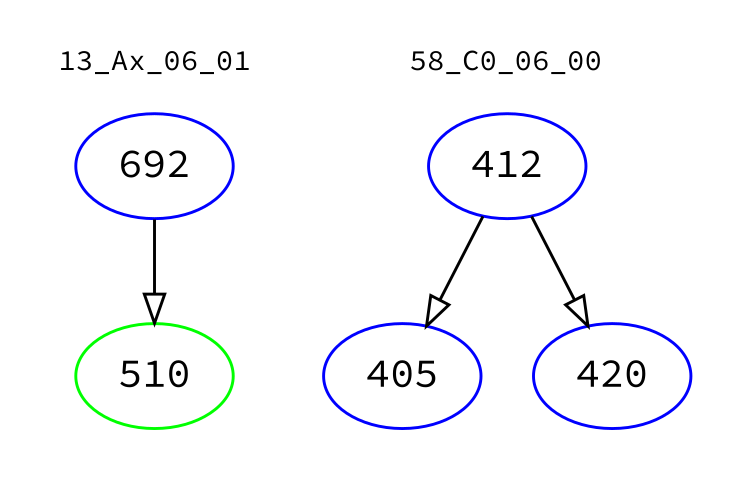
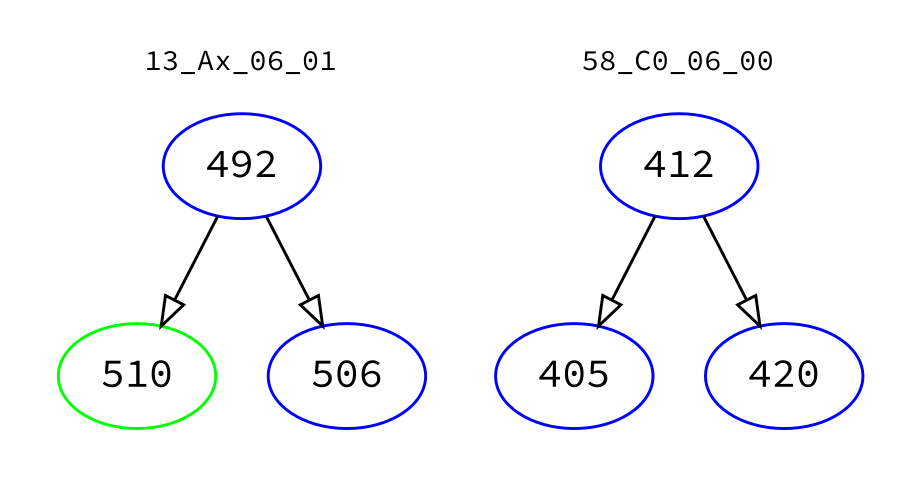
node "692": label "692" -> "492"
node "506": added
